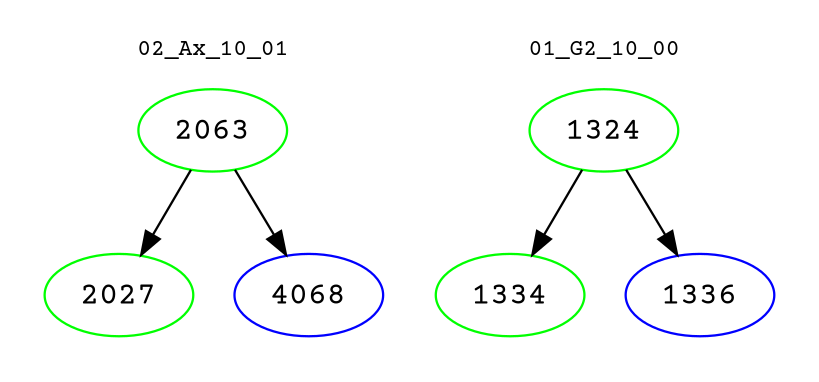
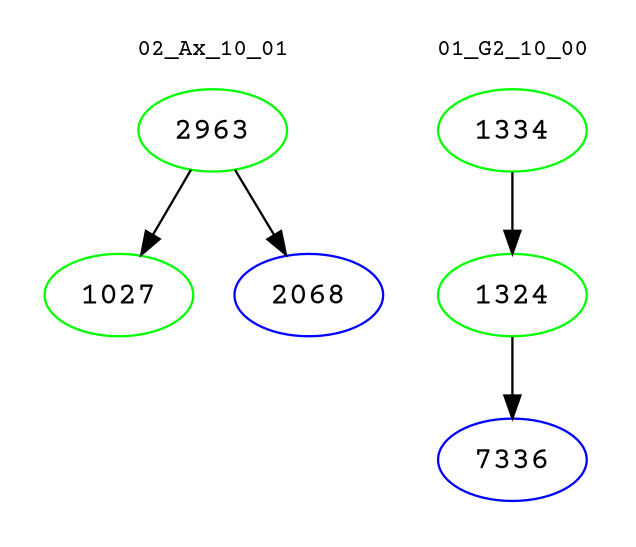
node "2063": label "2063" -> "2963"
edge "1324" -> "1334": reversed
node "2027": label "2027" -> "1027"
node "4068": label "4068" -> "2068"
node "1336": label "1336" -> "7336"
